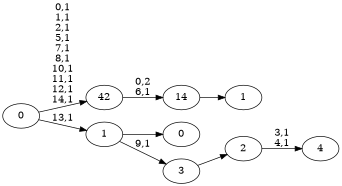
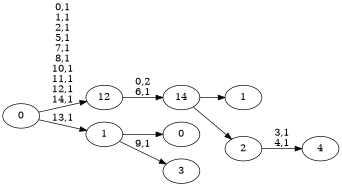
node "42": label "42" -> "12"
edge "3" -> "2": now "14" -> "2"
